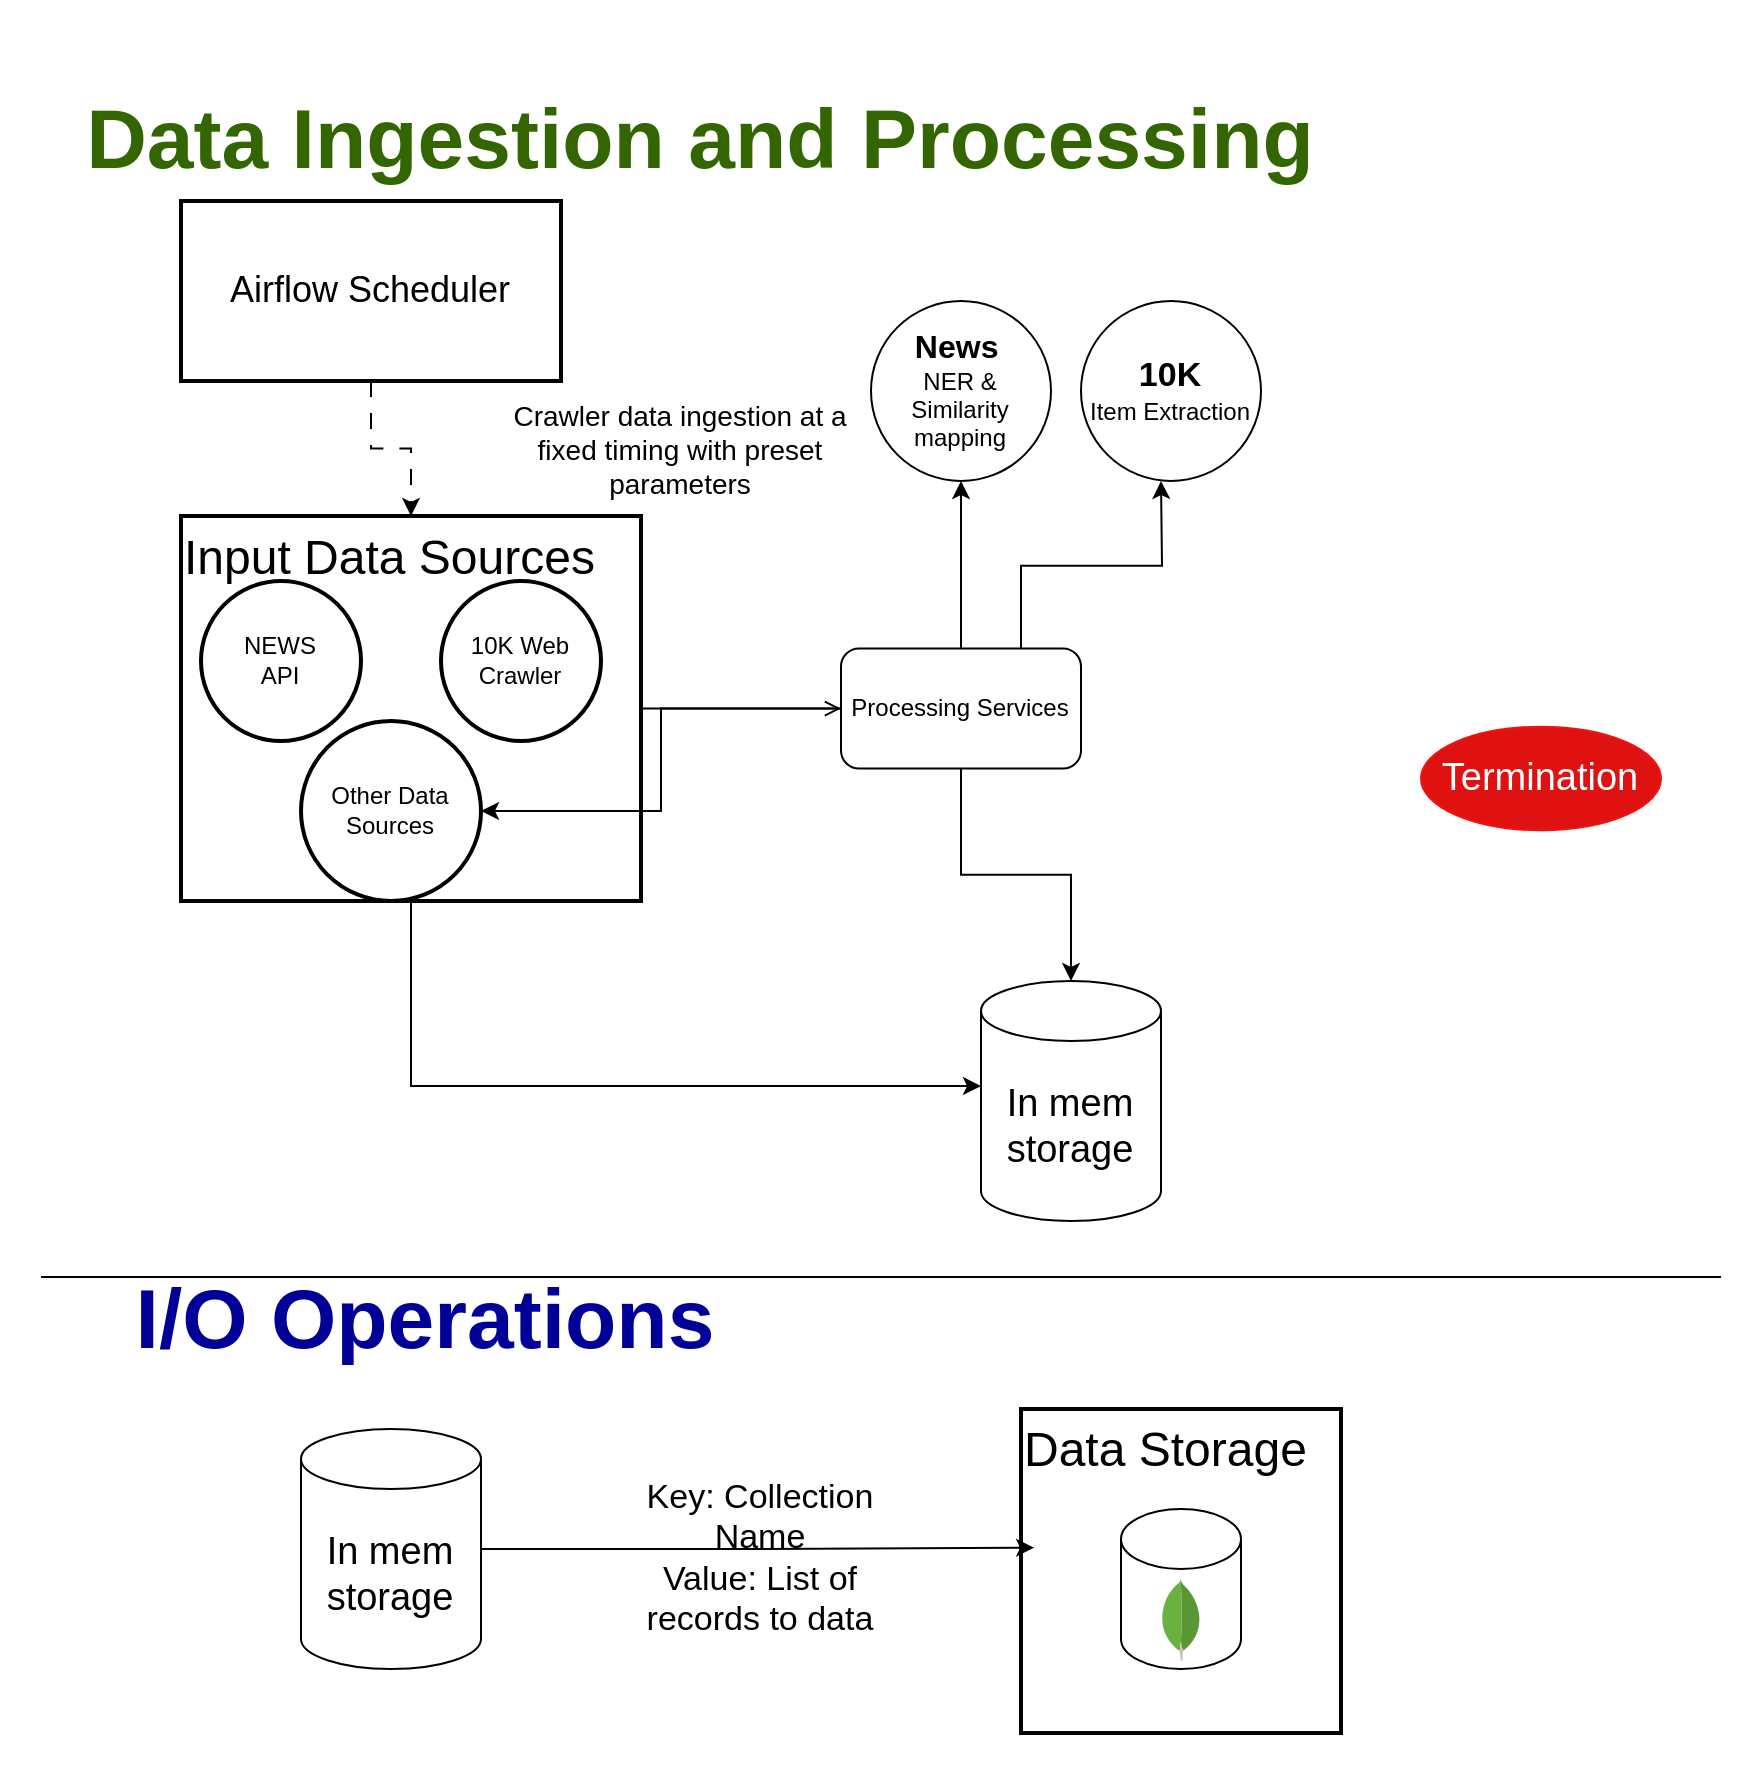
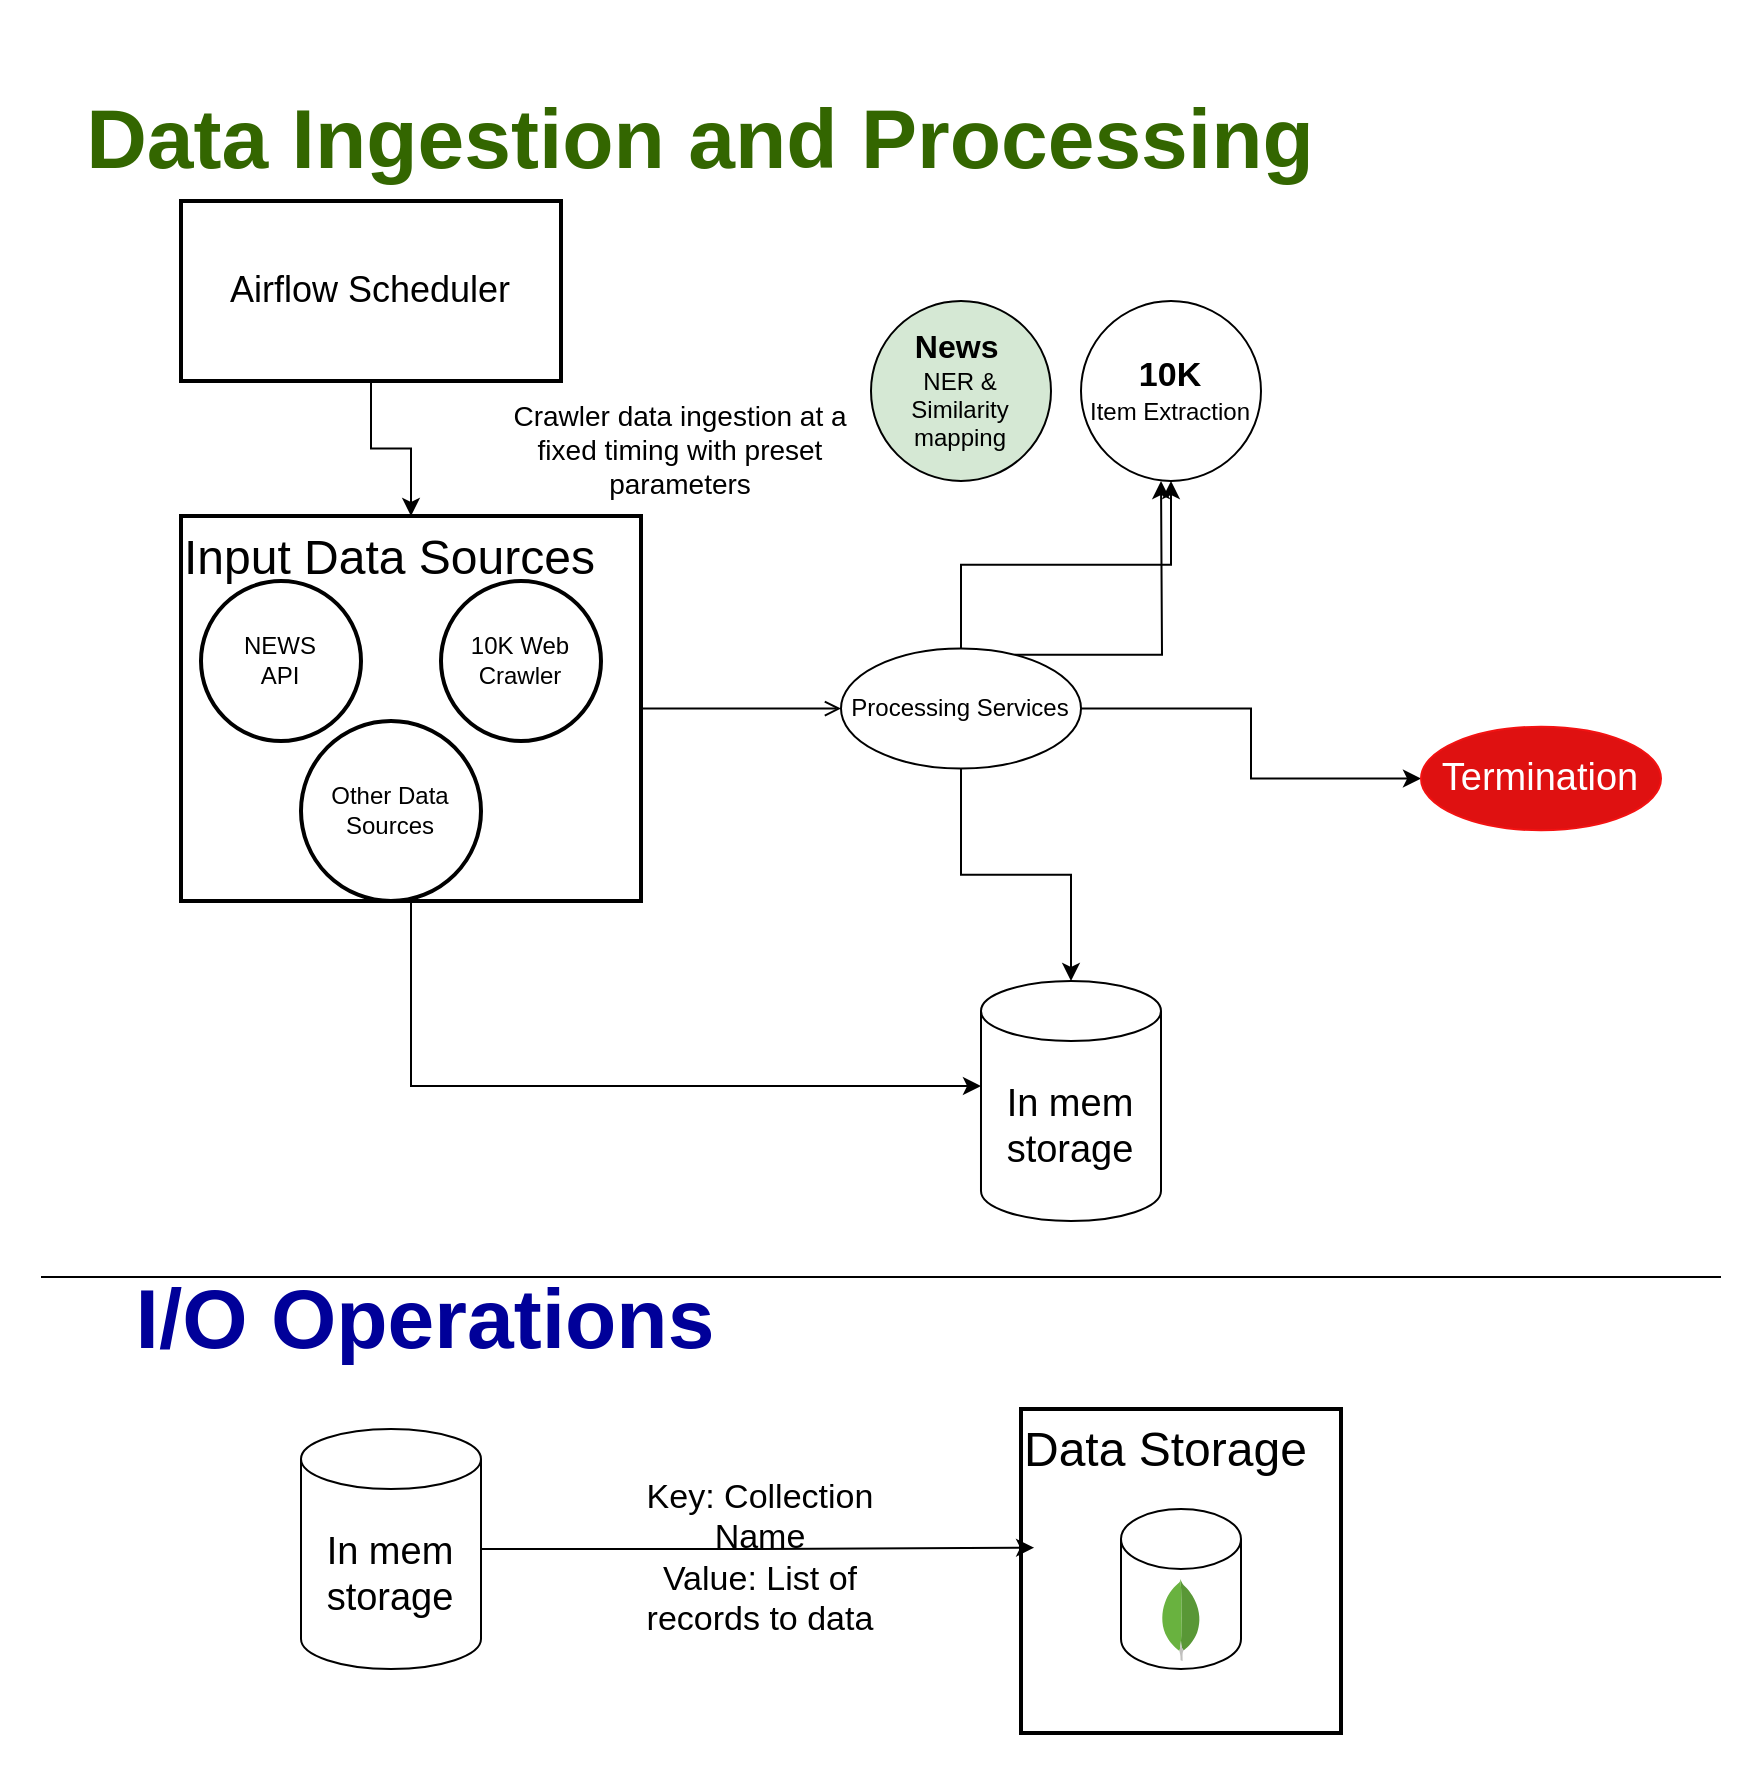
node "News NER & Similarity mapping": fillcolor #ffffff -> #d5e8d4
edge "Airflow Scheduler" -> "Input Data Sources": style dashed -> solid
edge "Processing Services" -> "News NER & Similarity mapping": now "Processing Services" -> "10K Item Extraction"
node "Processing Services": shape rounded rectangle -> ellipse
edge "Processing Services" -> "Other Data Sources": now "Processing Services" -> "Termination"
